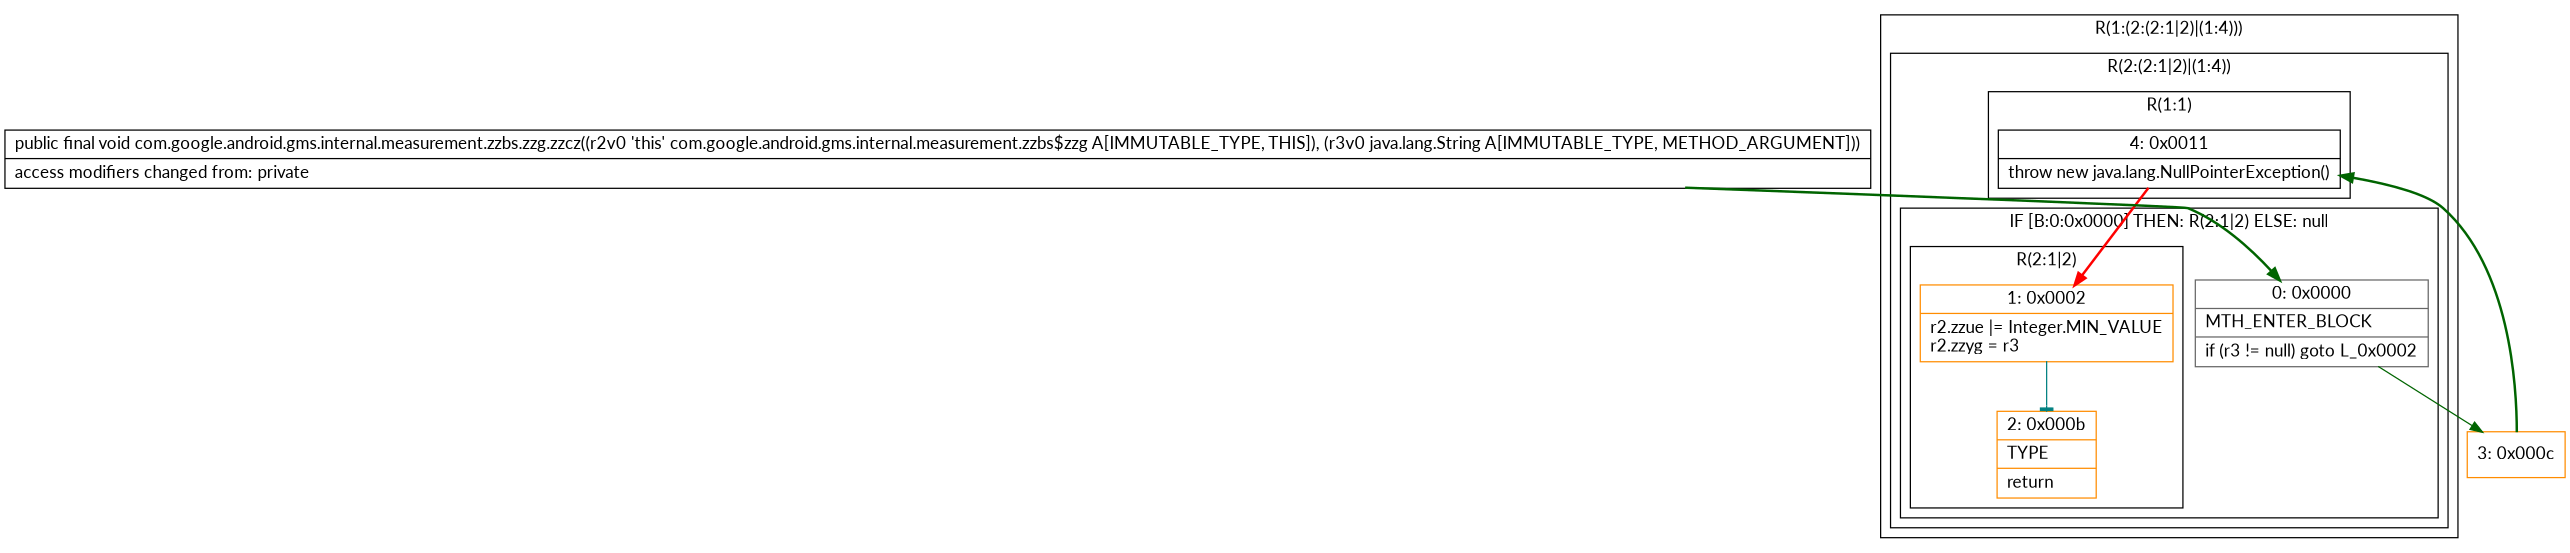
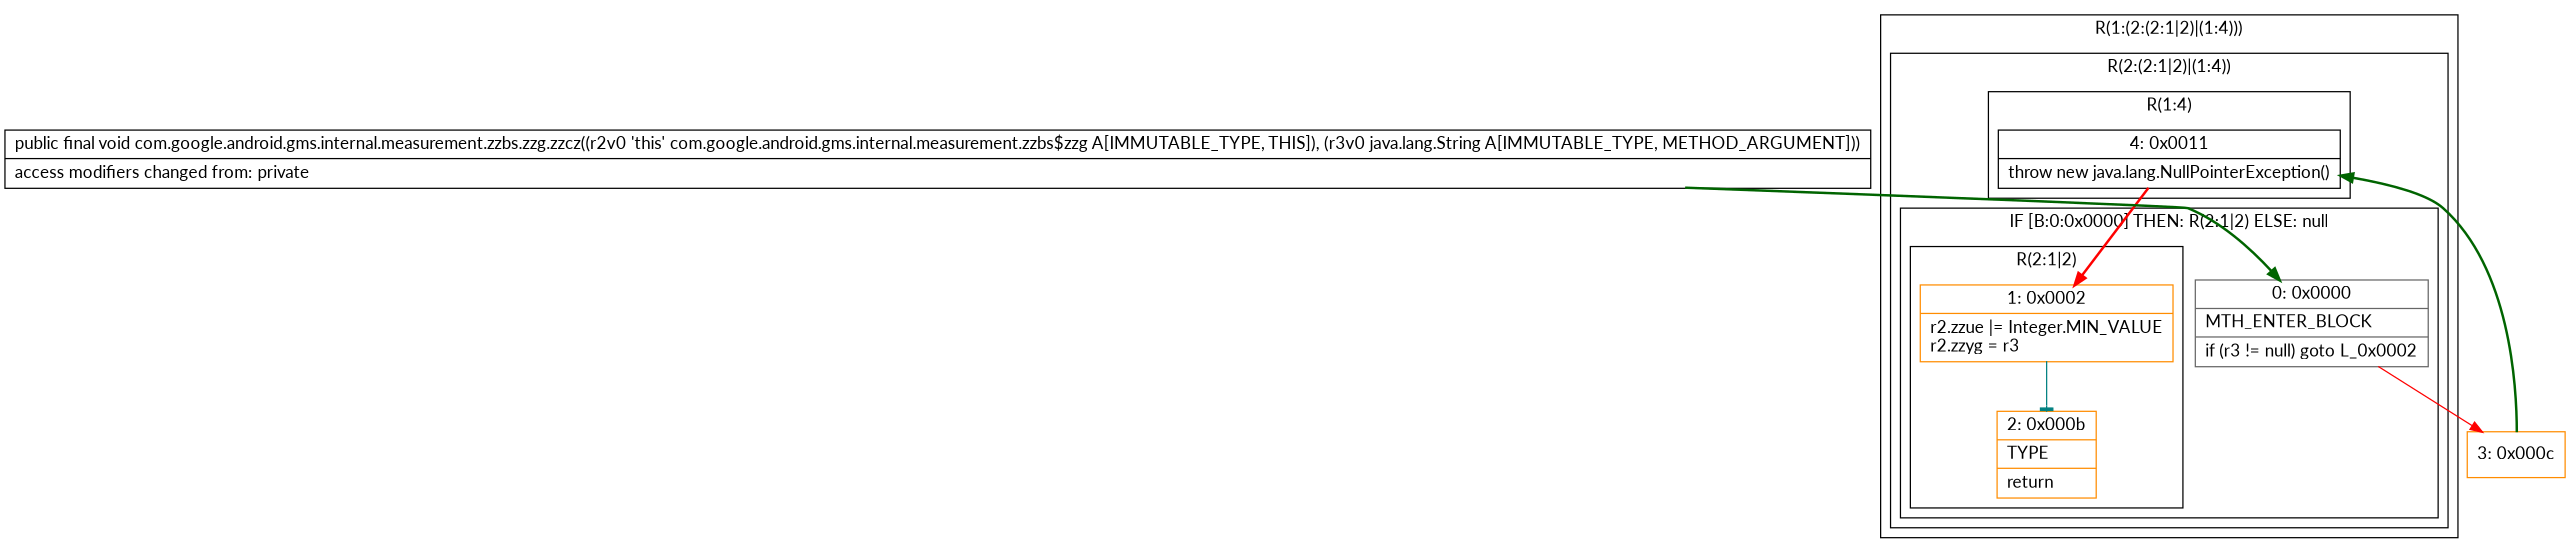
cluster "R(1:1)": label "R(1:1)" -> "R(1:4)"
edge "0: 0x0000" -> "3: 0x000c": color darkgreen -> red
